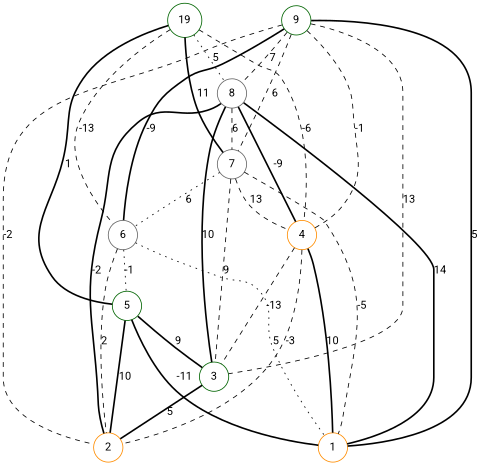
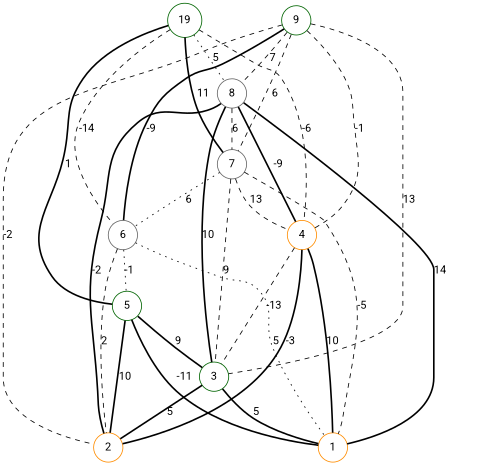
edge "19" -- "6": label "-13" -> "-14"
edge "9" -- "1": now "3" -- "1"
edge "4" -- "2": style dashed -> bold
